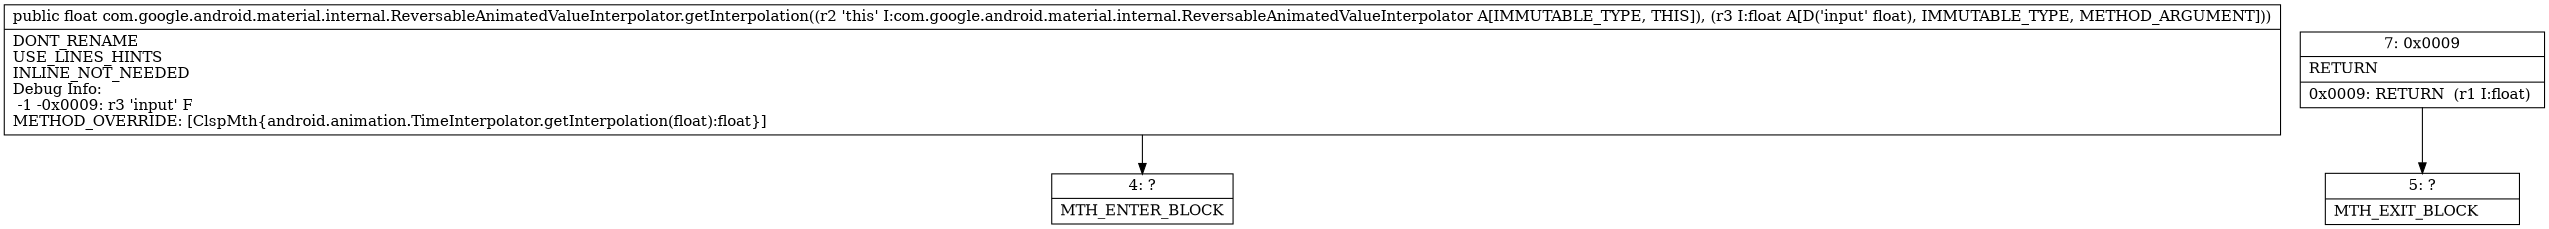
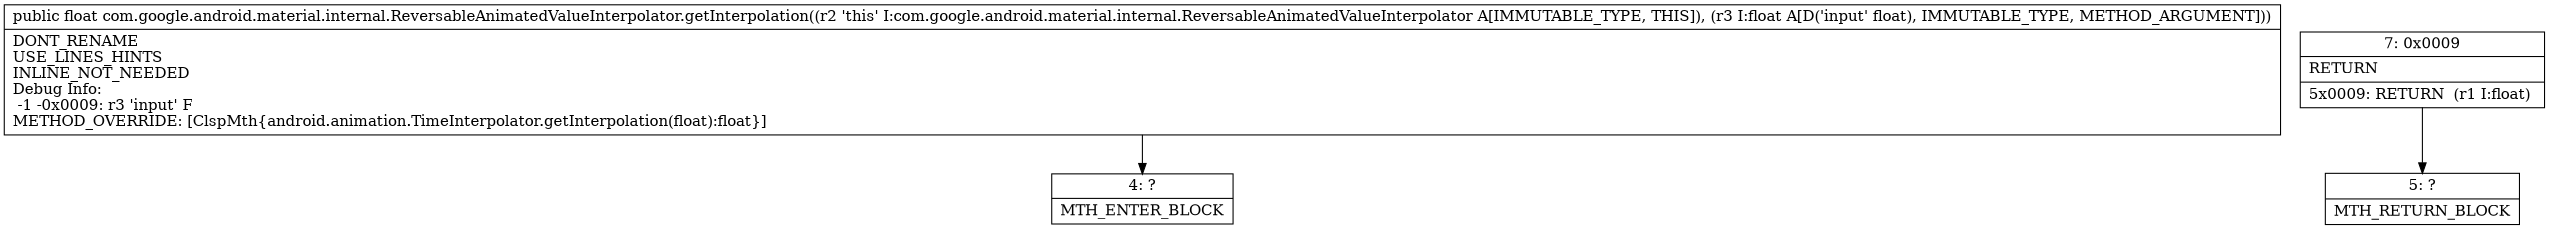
node "7: 0x0009": text "0x0009: RETURN  (r1 I:float)" -> "5x0009: RETURN  (r1 I:float)"
node "5: ?": text "MTH_EXIT_BLOCK" -> "MTH_RETURN_BLOCK"
